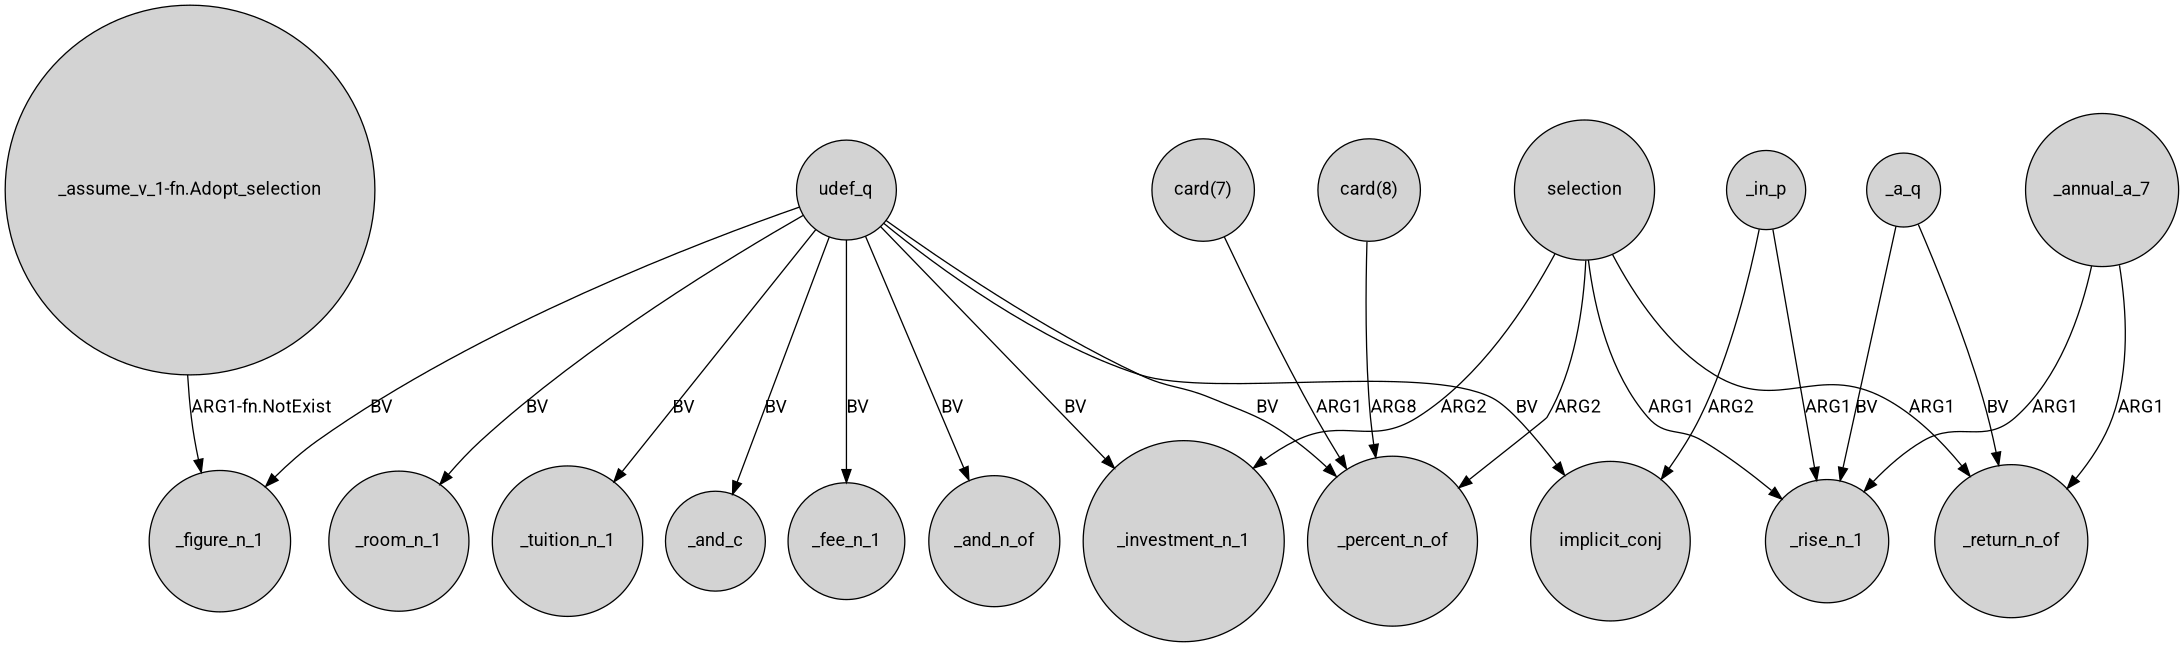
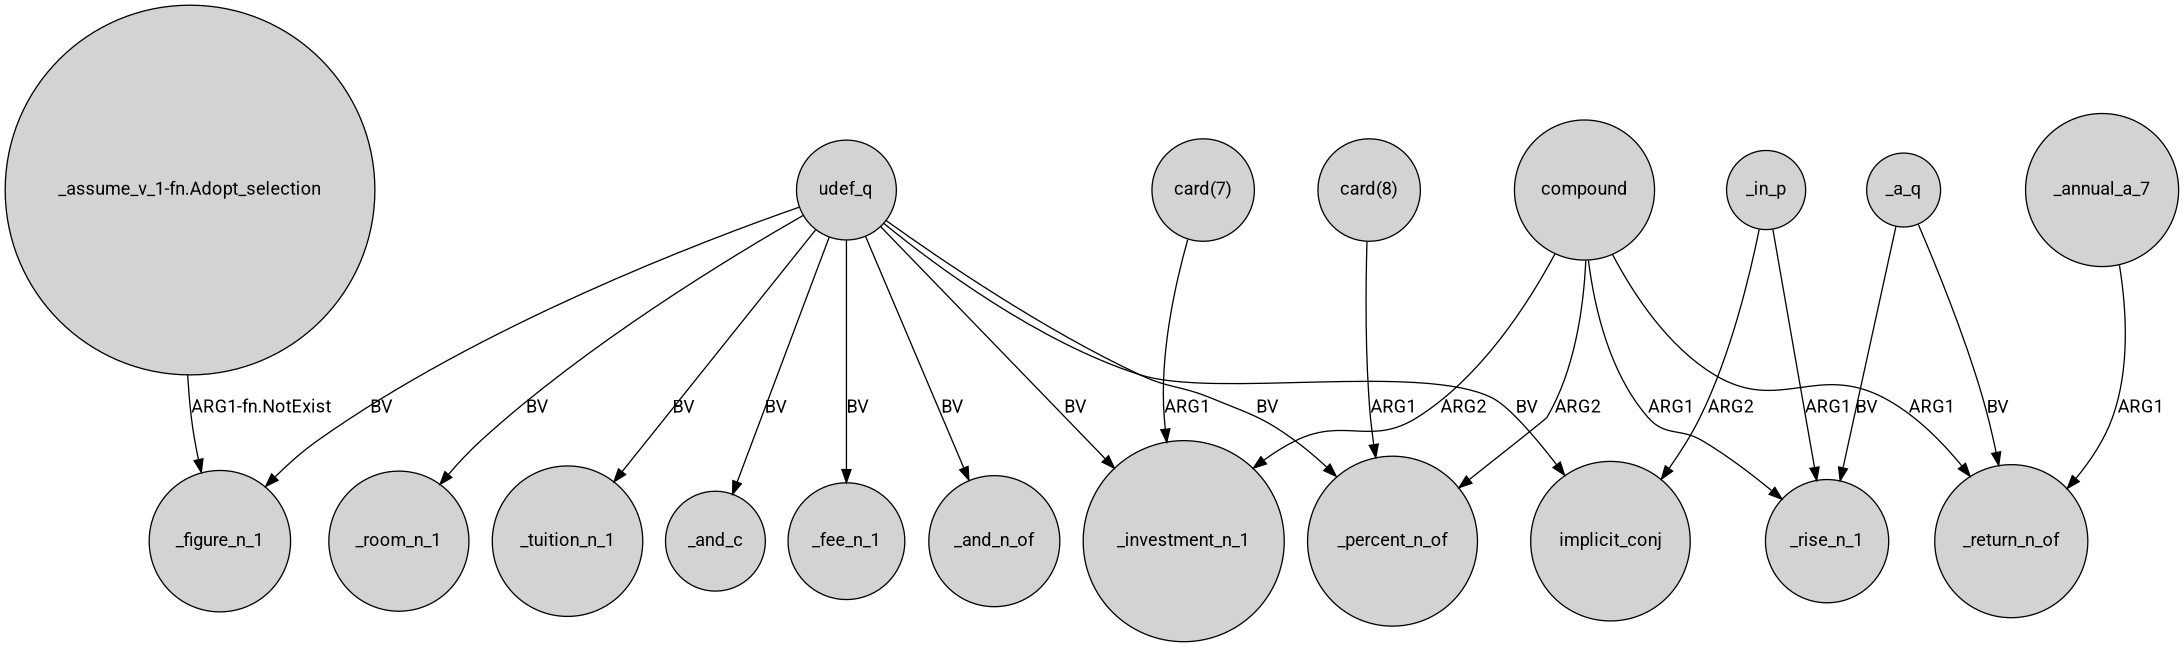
node "selection": label "selection" -> "compound"
edge "card(7)" -> "_percent_n_of": now "card(7)" -> "_investment_n_1"
edge "card(8)" -> "_percent_n_of": label "ARG8" -> "ARG1"
edge "_annual_a_7" -> "_rise_n_1": removed, label "ARG1"
